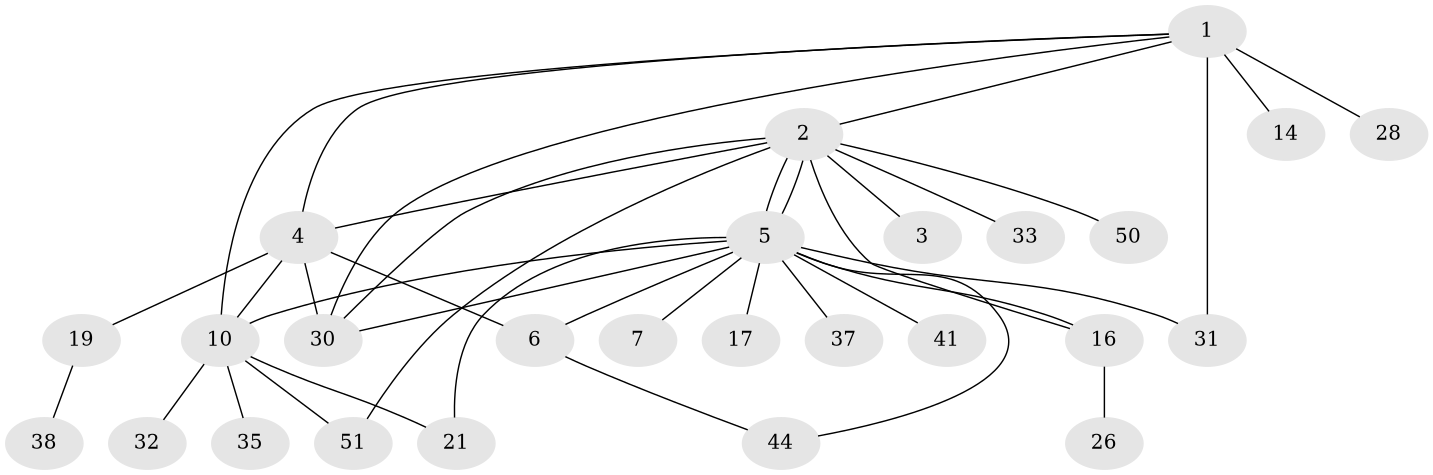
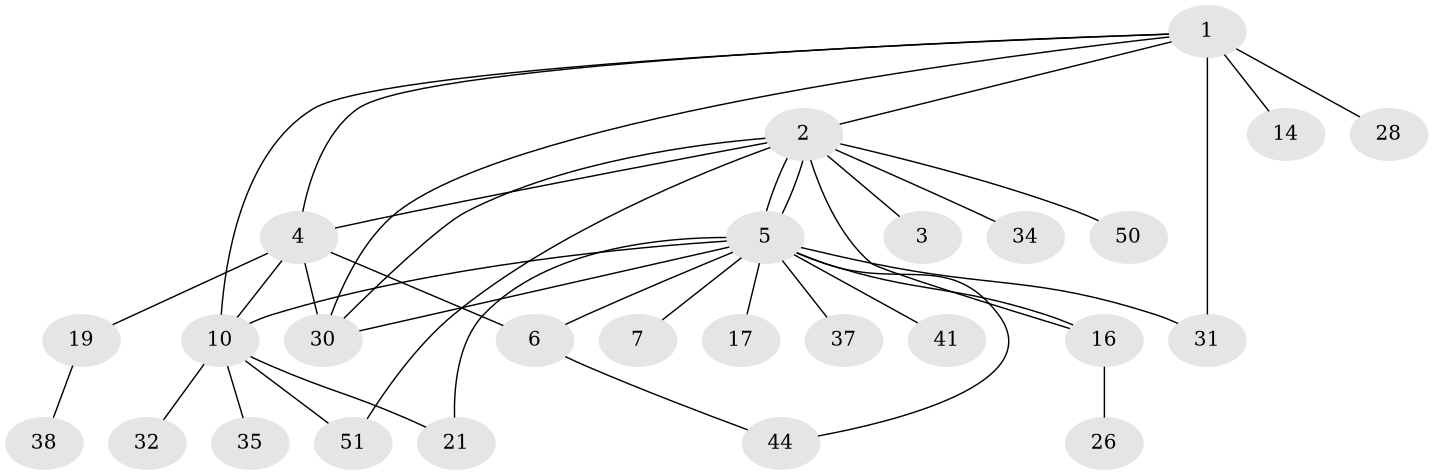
node "33": label "33" -> "34"
